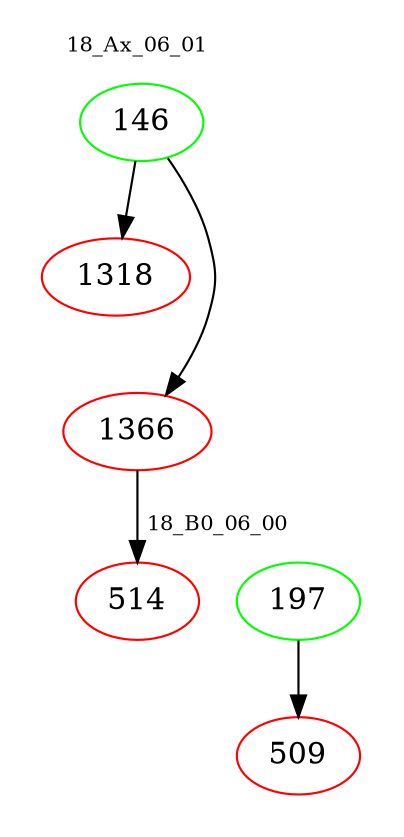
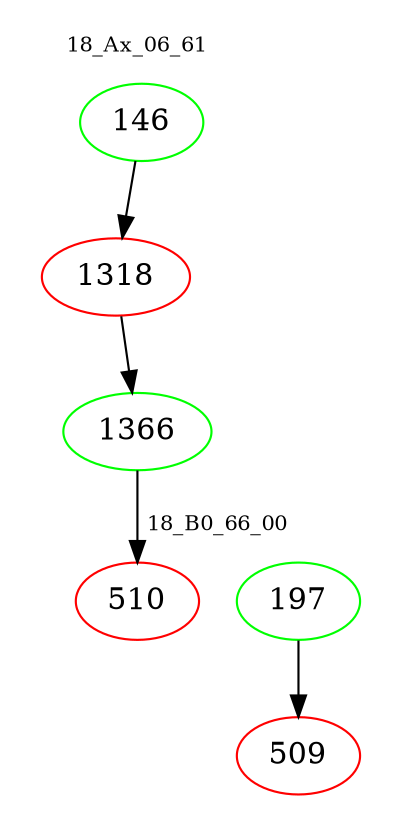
cluster "18_Ax_06_01": label "18_Ax_06_01" -> "18_Ax_06_61"
edge "146" -> "1366": now "1318" -> "1366"
node "1366": color red -> green
cluster "18_B0_06_00": label "18_B0_06_00" -> "18_B0_66_00"
node "514": label "514" -> "510"
